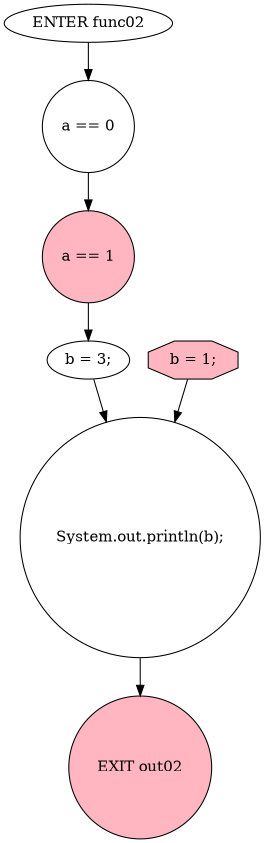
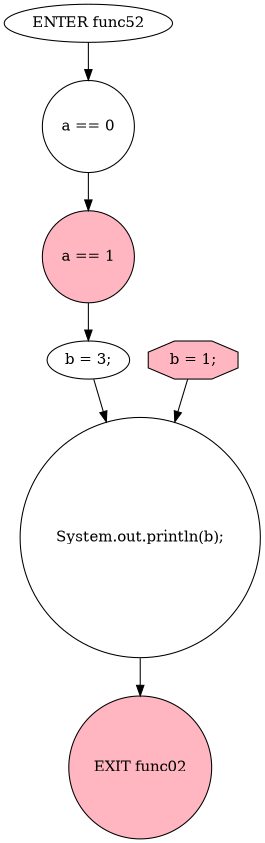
node "ENTER func02": label "ENTER func02" -> "ENTER func52"
node "EXIT out02": label "EXIT out02" -> "EXIT func02"
